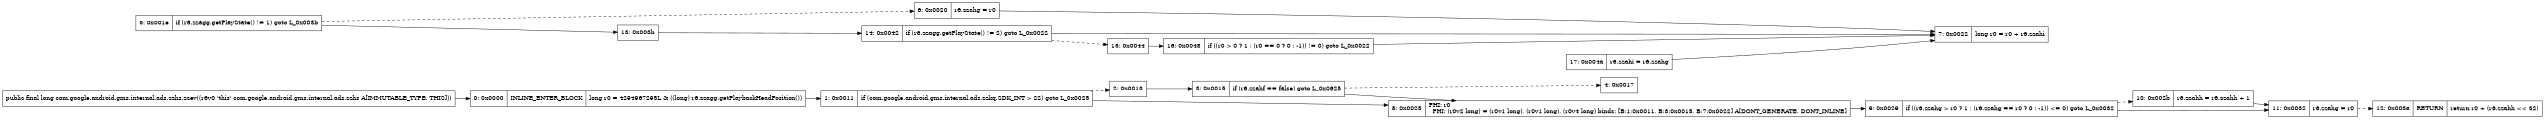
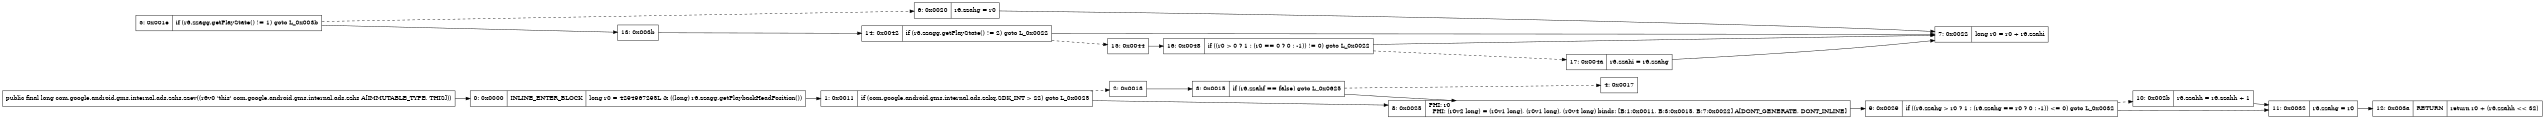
edge "16: 0x0048" -> "17: 0x004a": added
edge "11: 0x0032" -> "12: 0x003a": style dashed -> solid
